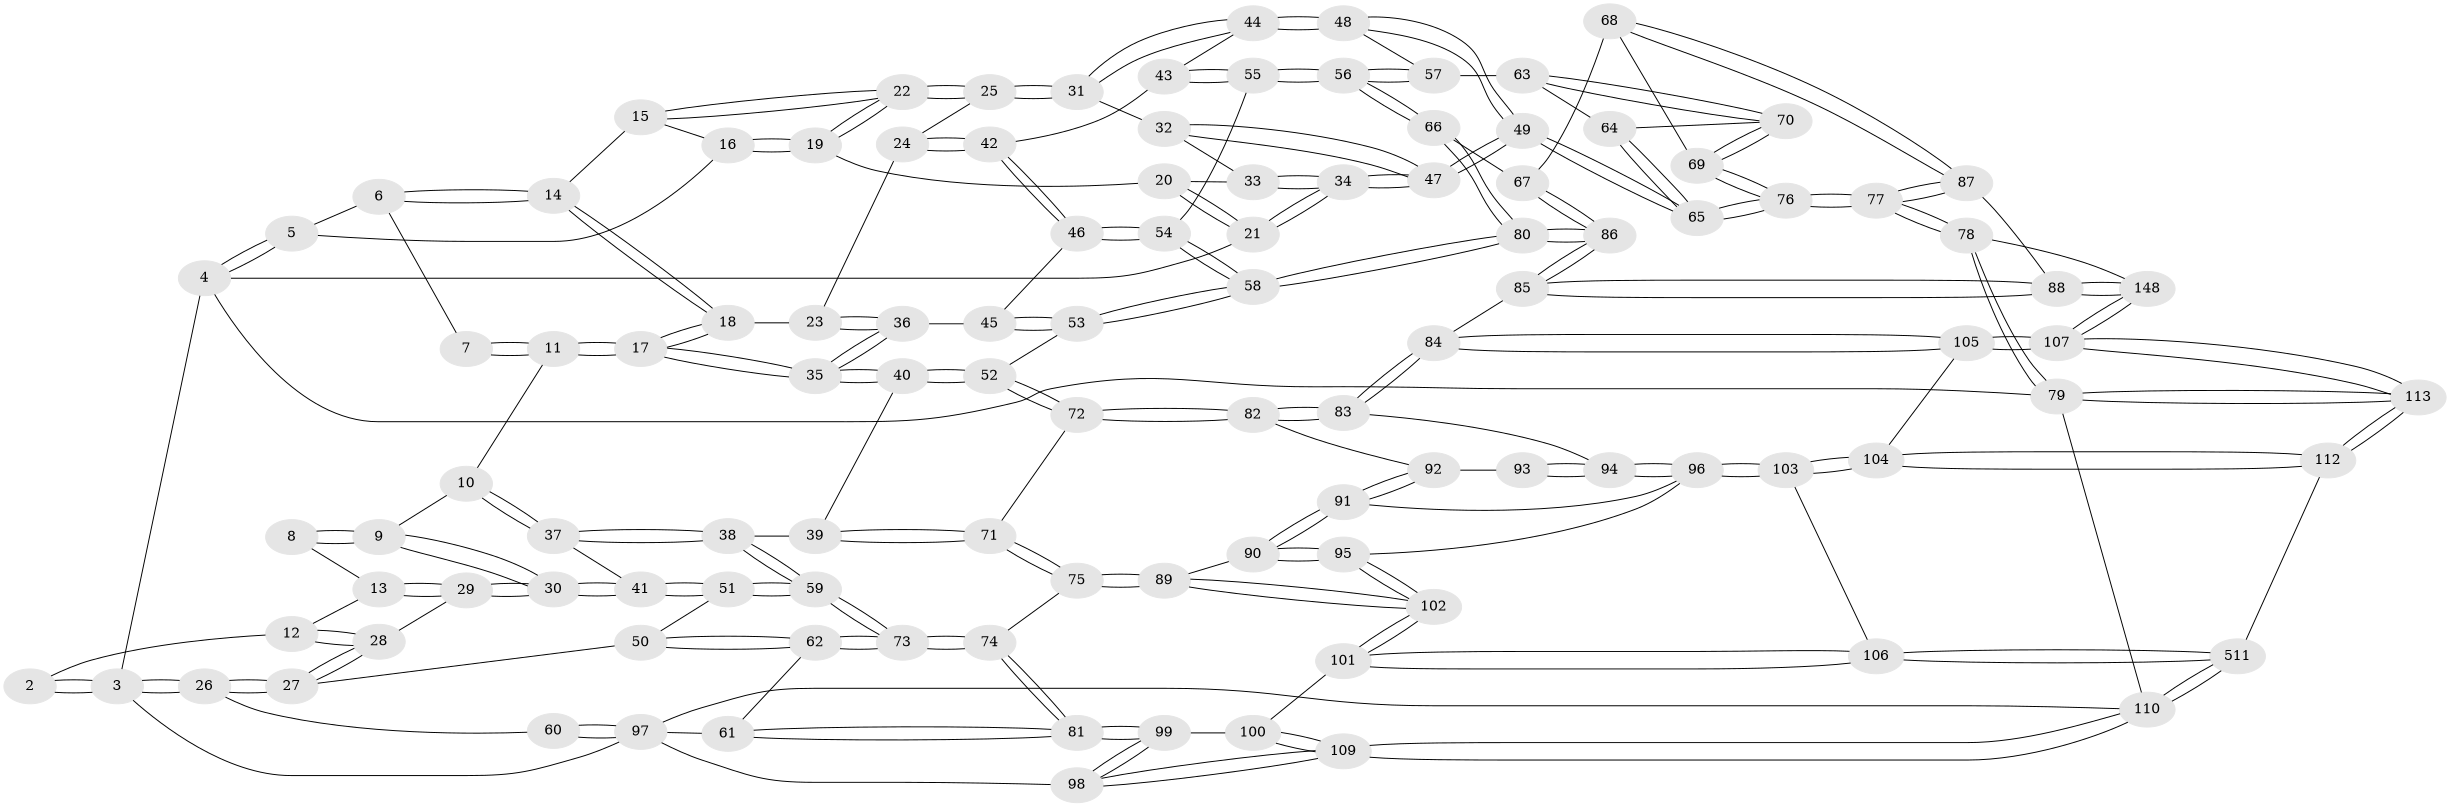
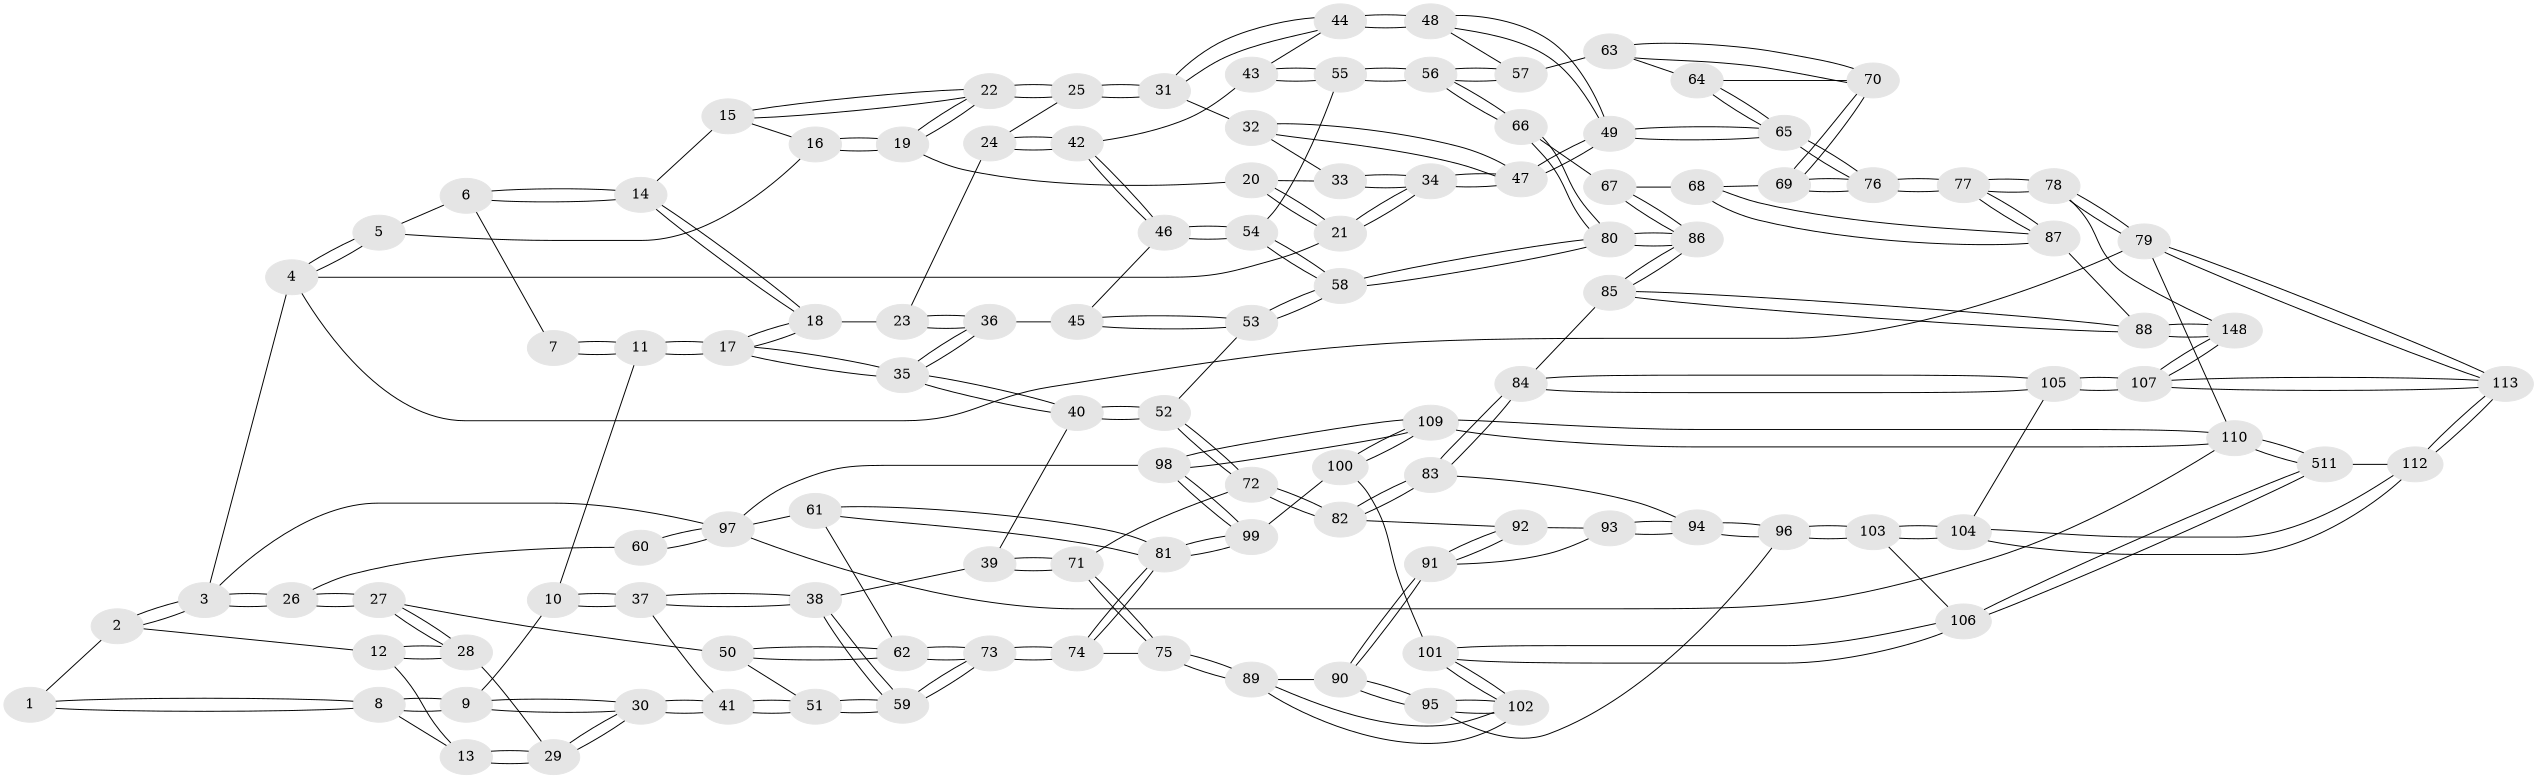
edge "96" -- "91": now "93" -- "91"
node "1": added
